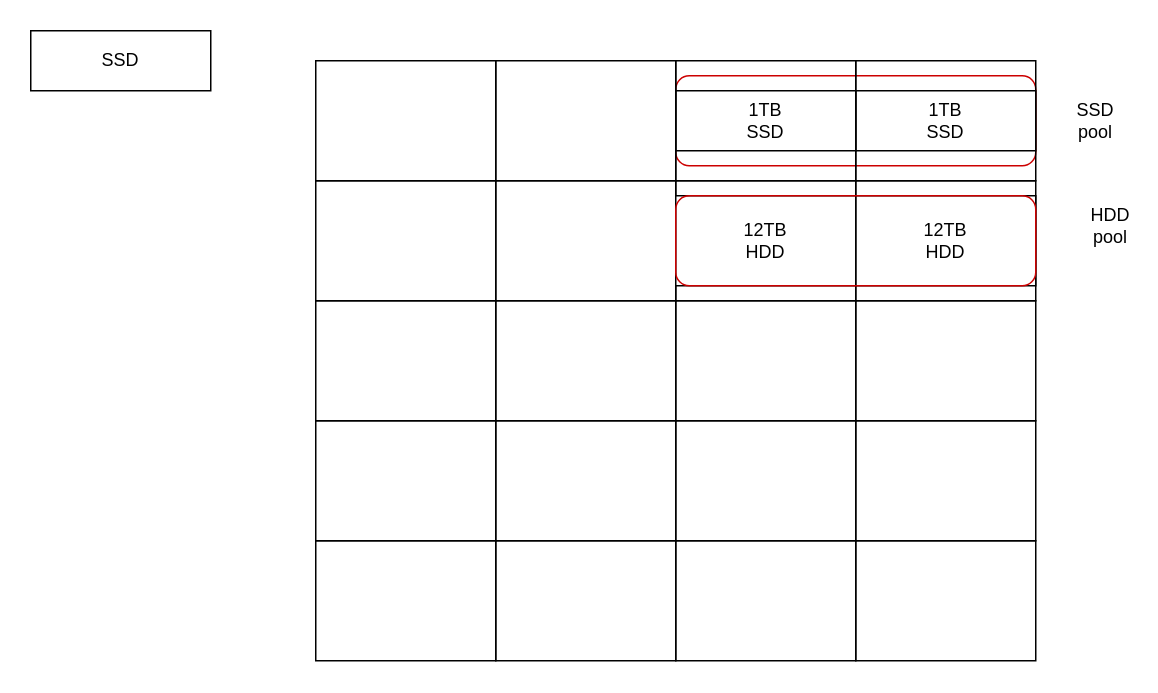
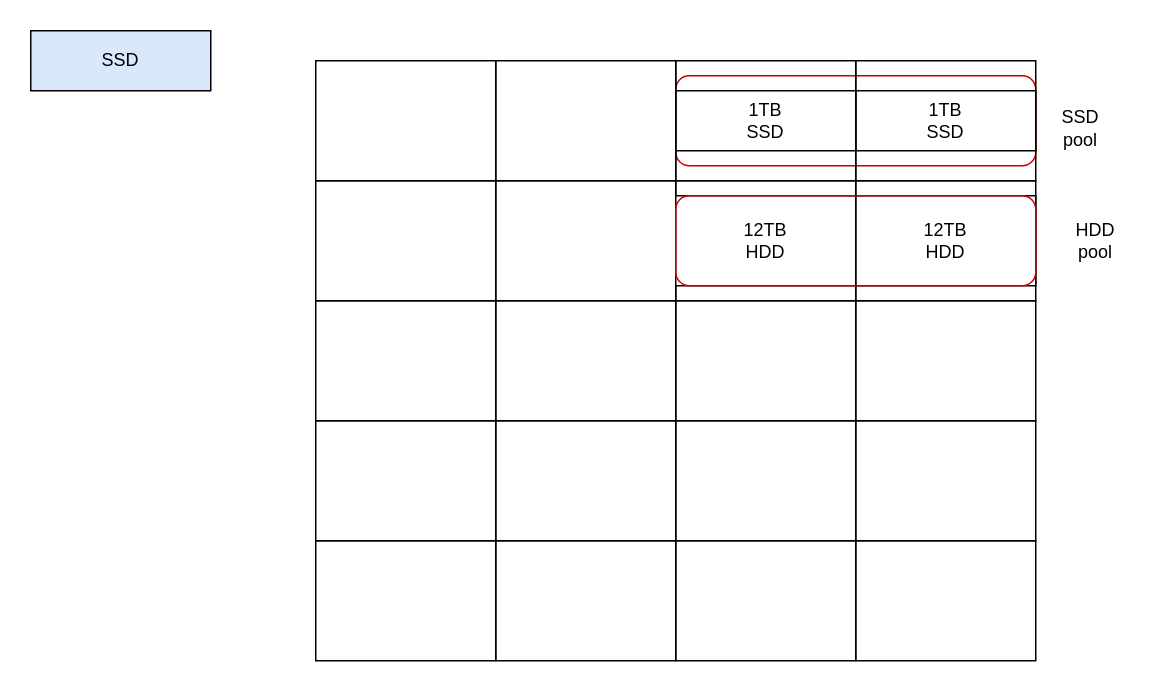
node "SSD": fillcolor #ffffff -> #dae8fc
node "SSD pool": moved (1096, 121) -> (1081, 128)
node "HDD pool": moved (1111, 226) -> (1096, 241)
